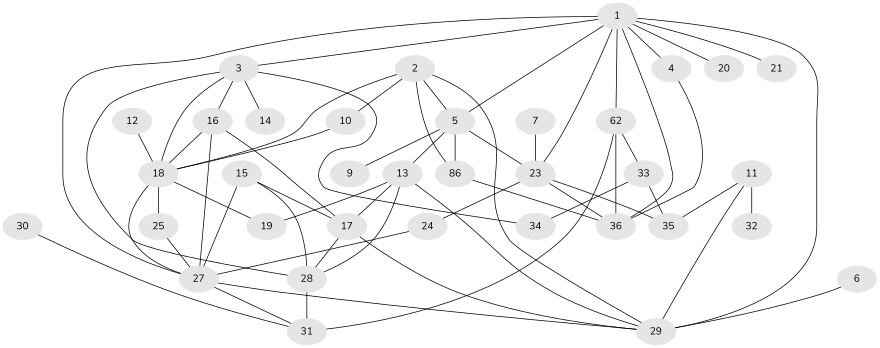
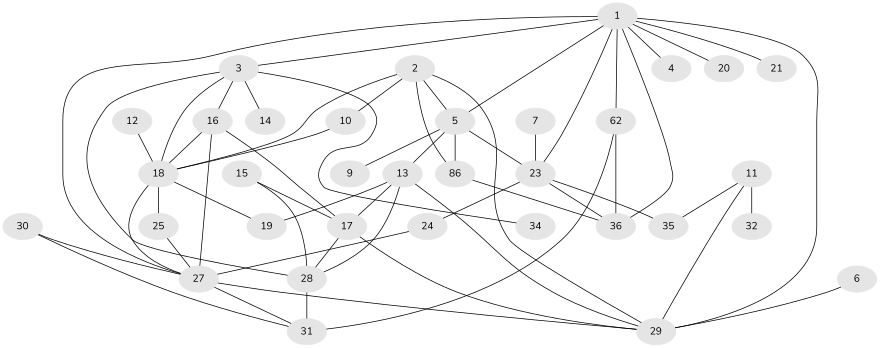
edge "4" -- "36": removed
node "33": removed
edge "15" -- "27": now "30" -- "27"
